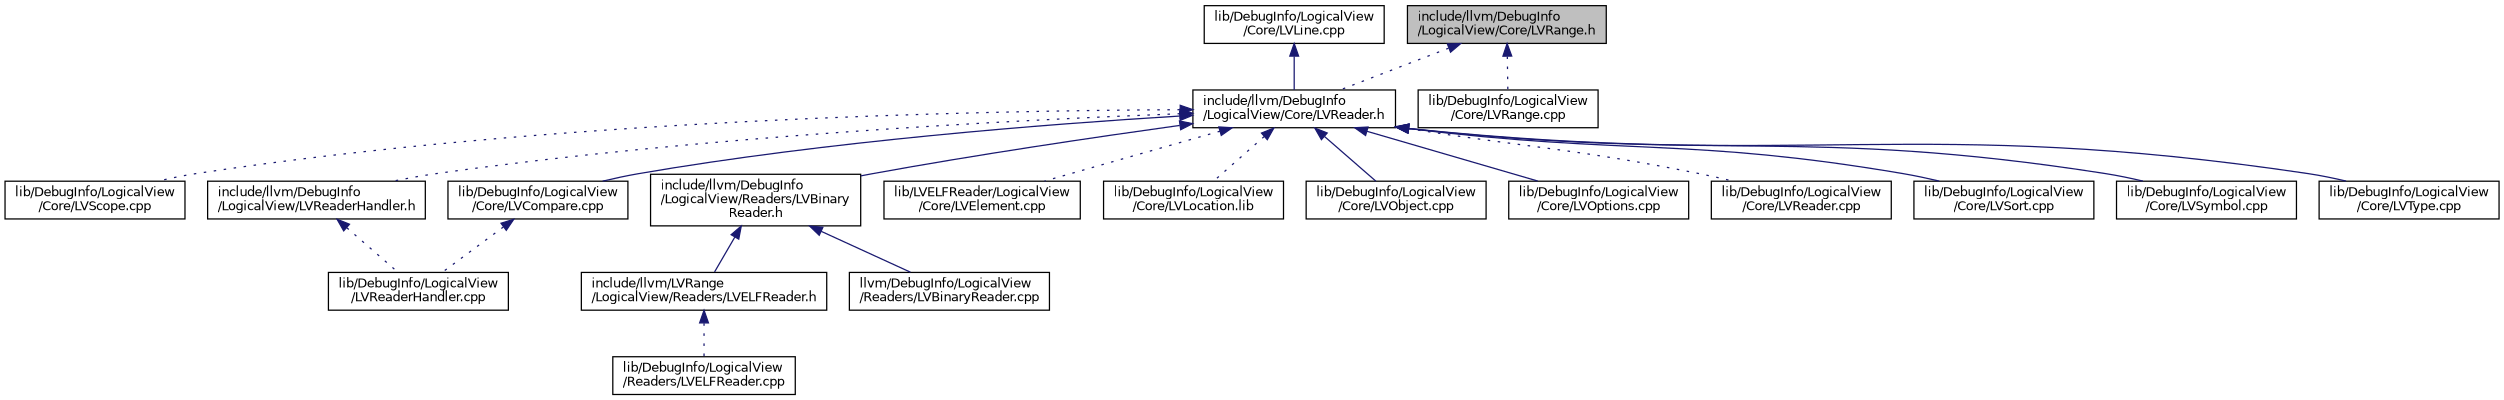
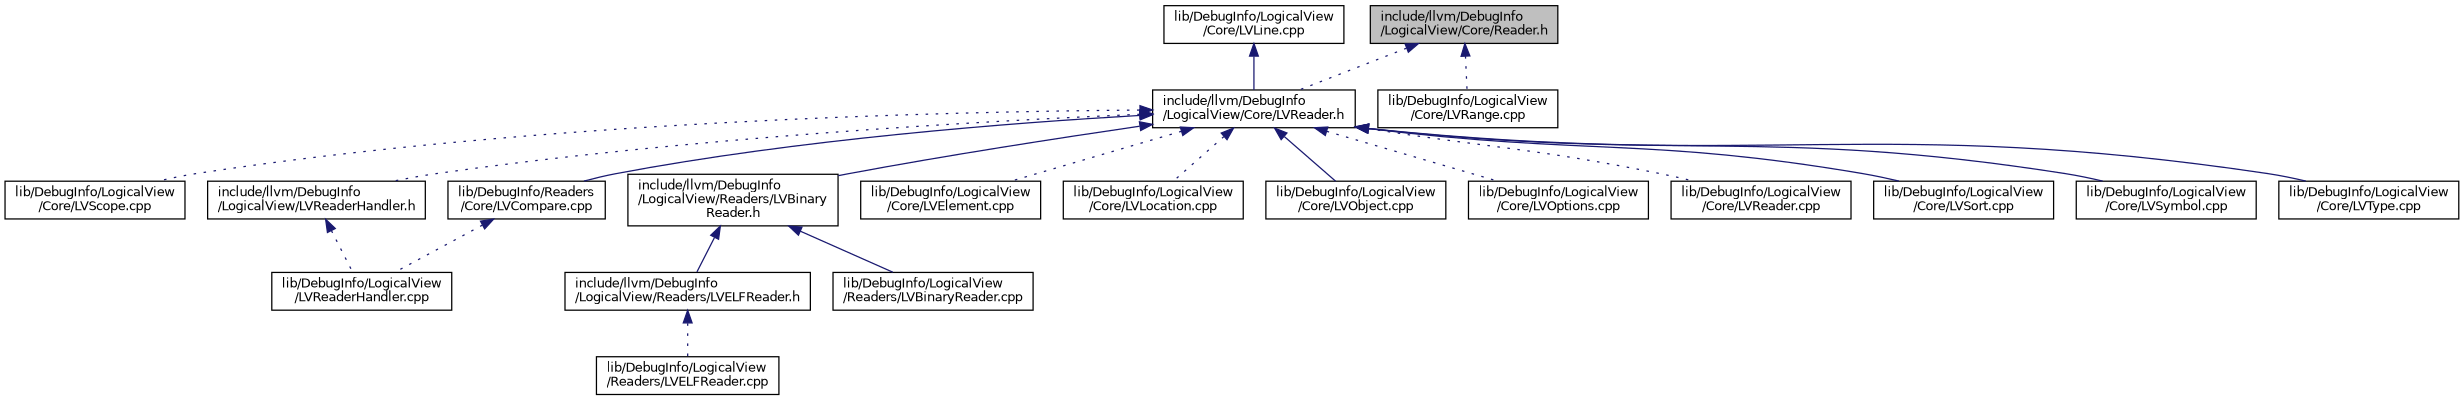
node "include/llvm/DebugInfo /LogicalView/Core/LVRange.h": label "include/llvm/DebugInfo /LogicalView/Core/LVRange.h" -> "include/llvm/DebugInfo /LogicalView/Core/Reader.h"
edge "lib/DebugInfo/LogicalView /Core/LVOptions.cpp" -> "include/llvm/DebugInfo /LogicalView/Core/LVReader.h": style solid -> dotted
node "lib/DebugInfo/LogicalView /Core/LVCompare.cpp": label "lib/DebugInfo/LogicalView /Core/LVCompare.cpp" -> "lib/DebugInfo/Readers /Core/LVCompare.cpp"
node "lib/LVELFReader/LogicalView /Core/LVElement.cpp": label "lib/LVELFReader/LogicalView /Core/LVElement.cpp" -> "lib/DebugInfo/LogicalView /Core/LVElement.cpp"
node "lib/DebugInfo/LogicalView /Core/LVLocation.lib": label "lib/DebugInfo/LogicalView /Core/LVLocation.lib" -> "lib/DebugInfo/LogicalView /Core/LVLocation.cpp"
node "include/llvm/LVRange /LogicalView/Readers/LVELFReader.h": label "include/llvm/LVRange /LogicalView/Readers/LVELFReader.h" -> "include/llvm/DebugInfo /LogicalView/Readers/LVELFReader.h"
node "llvm/DebugInfo/LogicalView /Readers/LVBinaryReader.cpp": label "llvm/DebugInfo/LogicalView /Readers/LVBinaryReader.cpp" -> "lib/DebugInfo/LogicalView /Readers/LVBinaryReader.cpp"
